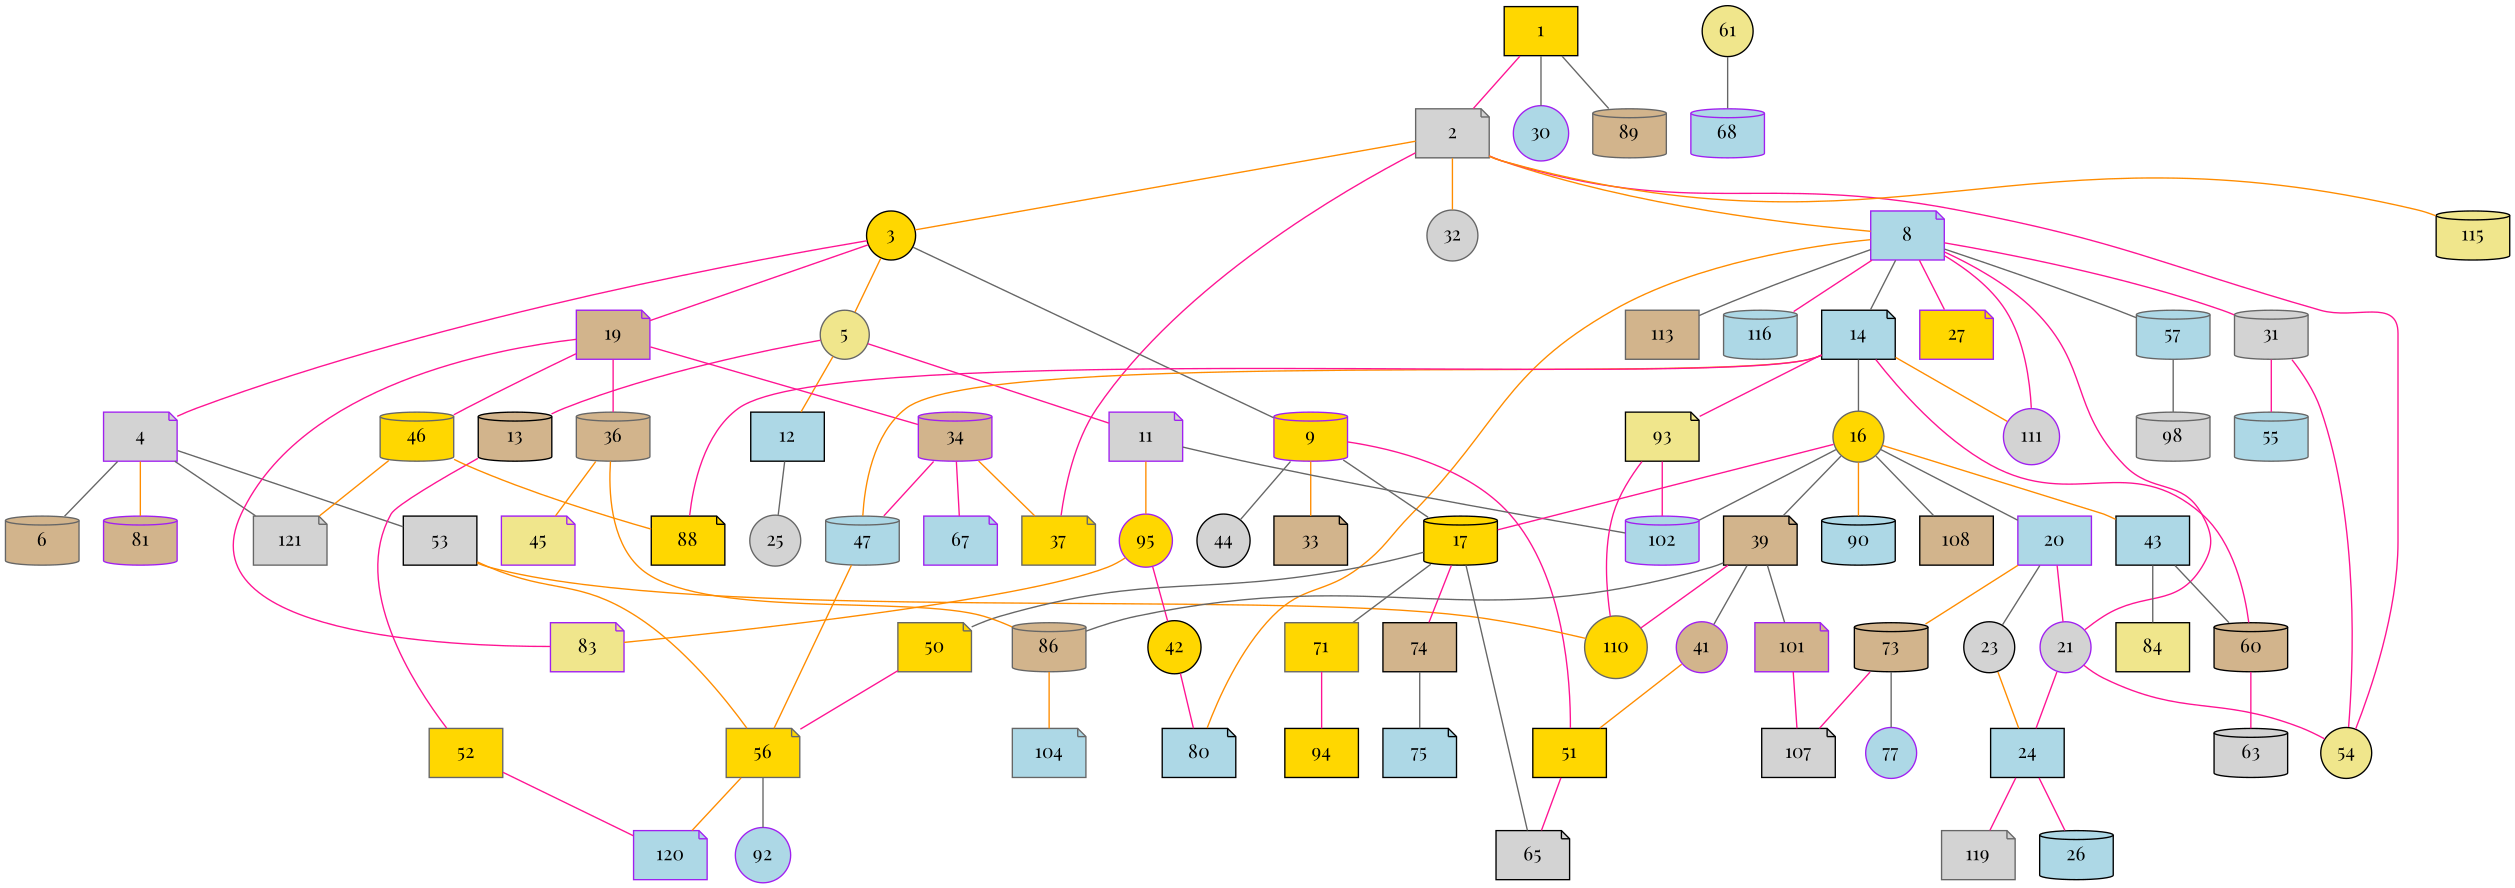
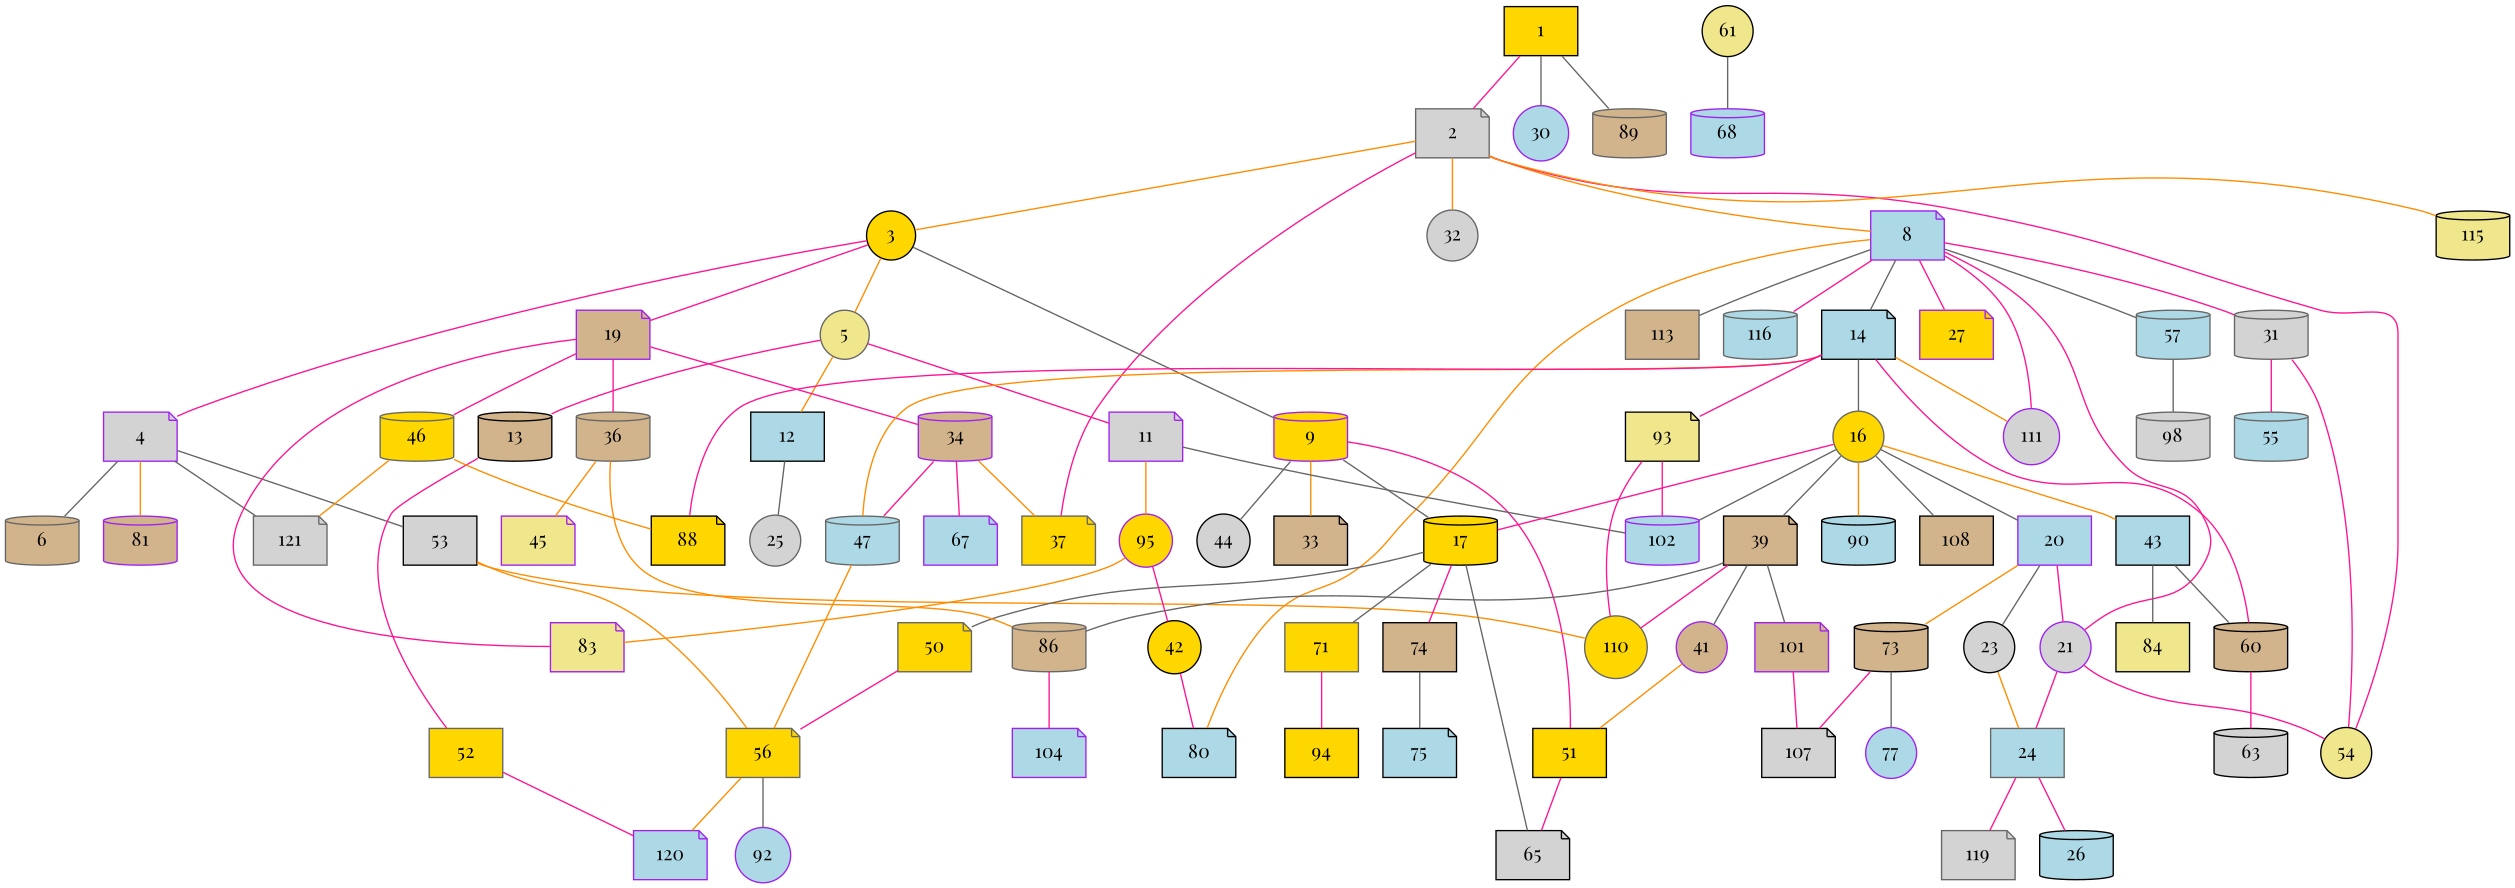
edge "86" -- "104": color darkorange -> deeppink
node "104": color gray40 -> purple
node "24": color black -> gray40
